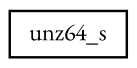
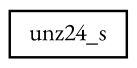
node "unz64_s": label "unz64_s" -> "unz24_s"
